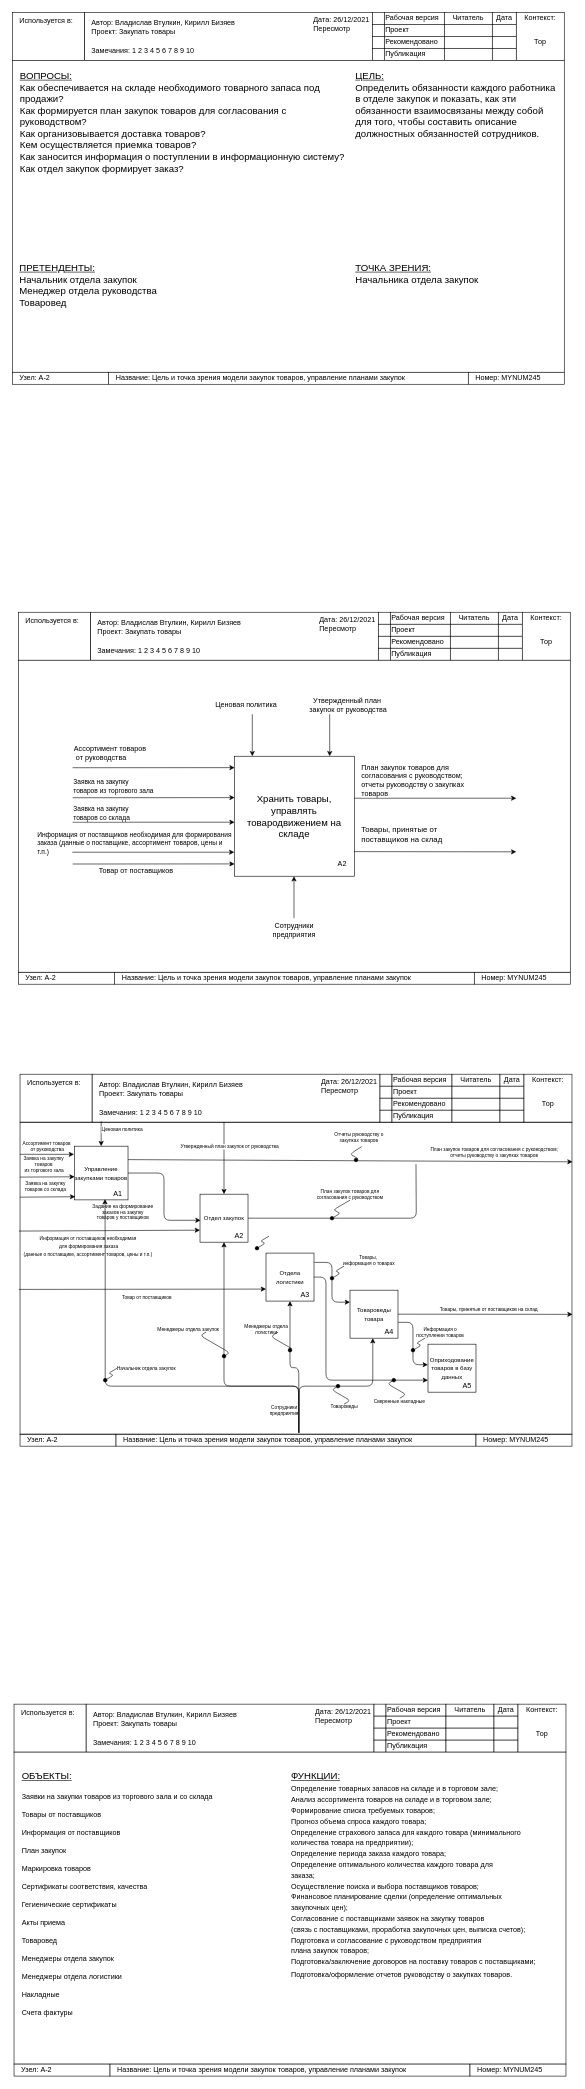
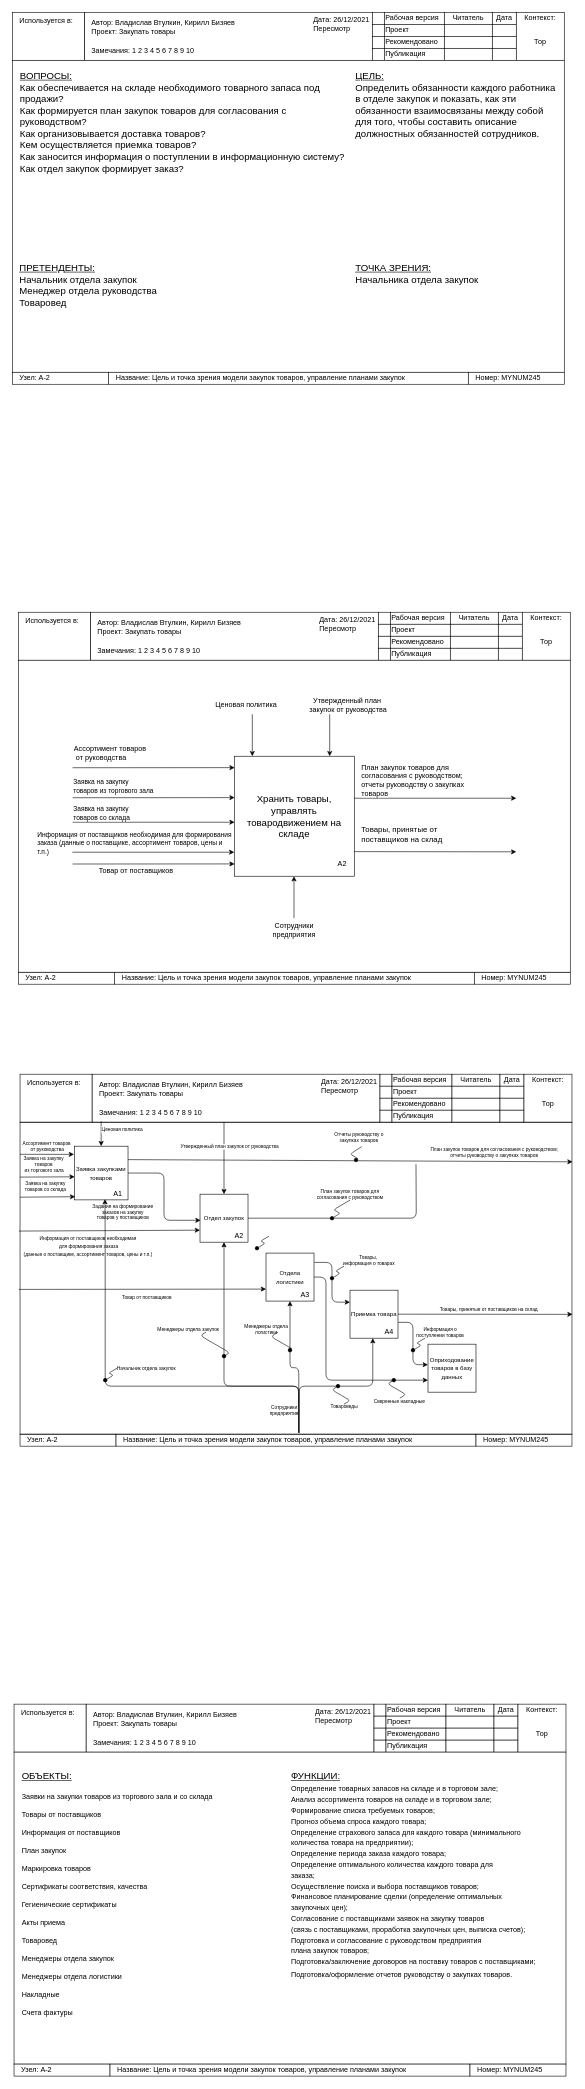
node "Управление закупками товаров": label "Управление закупками товаров" -> "Заявка закупками товаров"
node "Товароведы товара": label "Товароведы товара" -> "Приемка товара"
node "A5": removed
